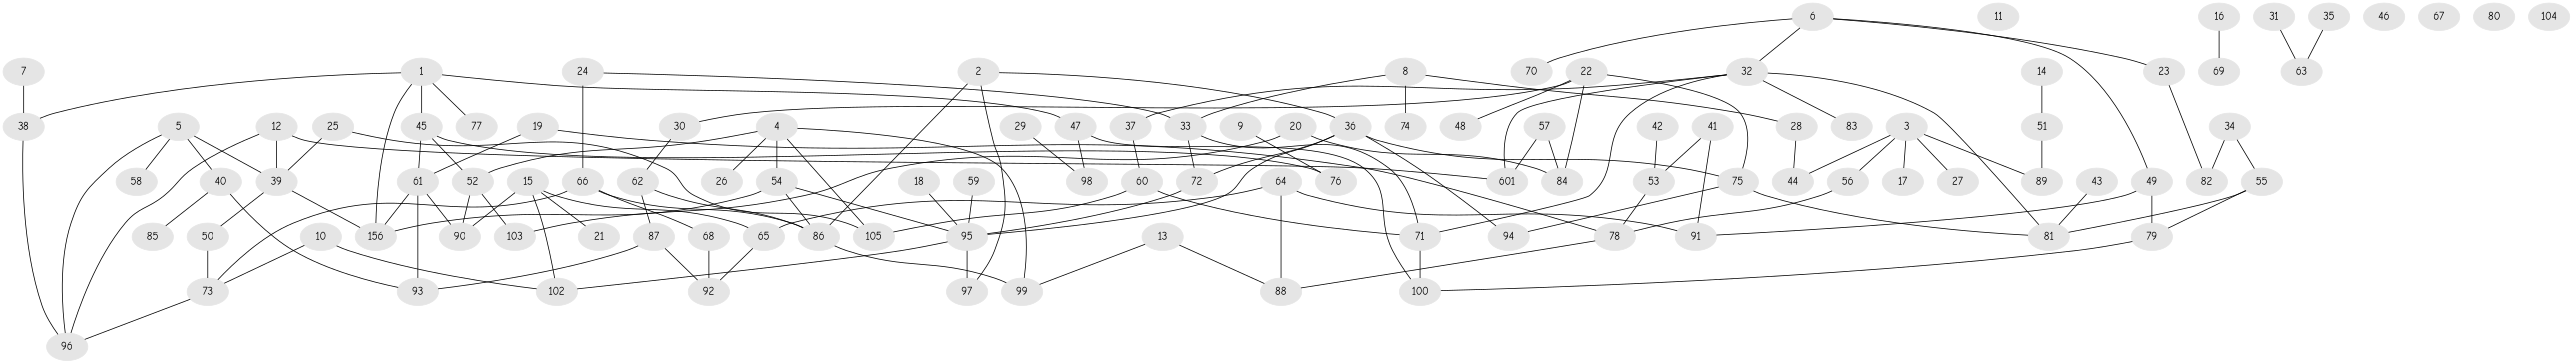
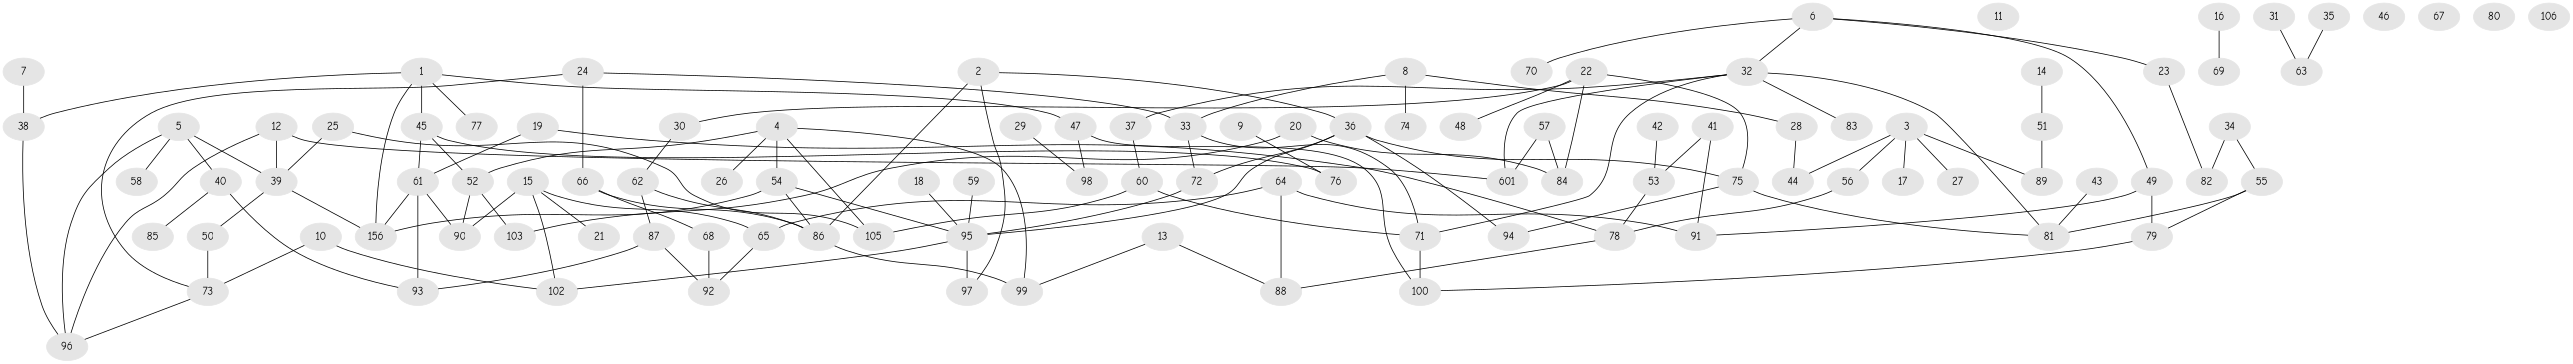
node "104": label "104" -> "106"
edge "66" -- "73": now "24" -- "73"
